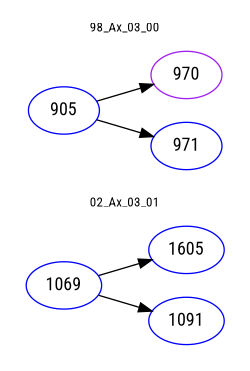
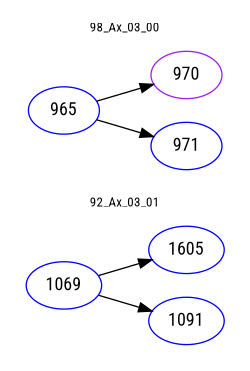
node "905": label "905" -> "965"
cluster "02_Ax_03_01": label "02_Ax_03_01" -> "92_Ax_03_01"
